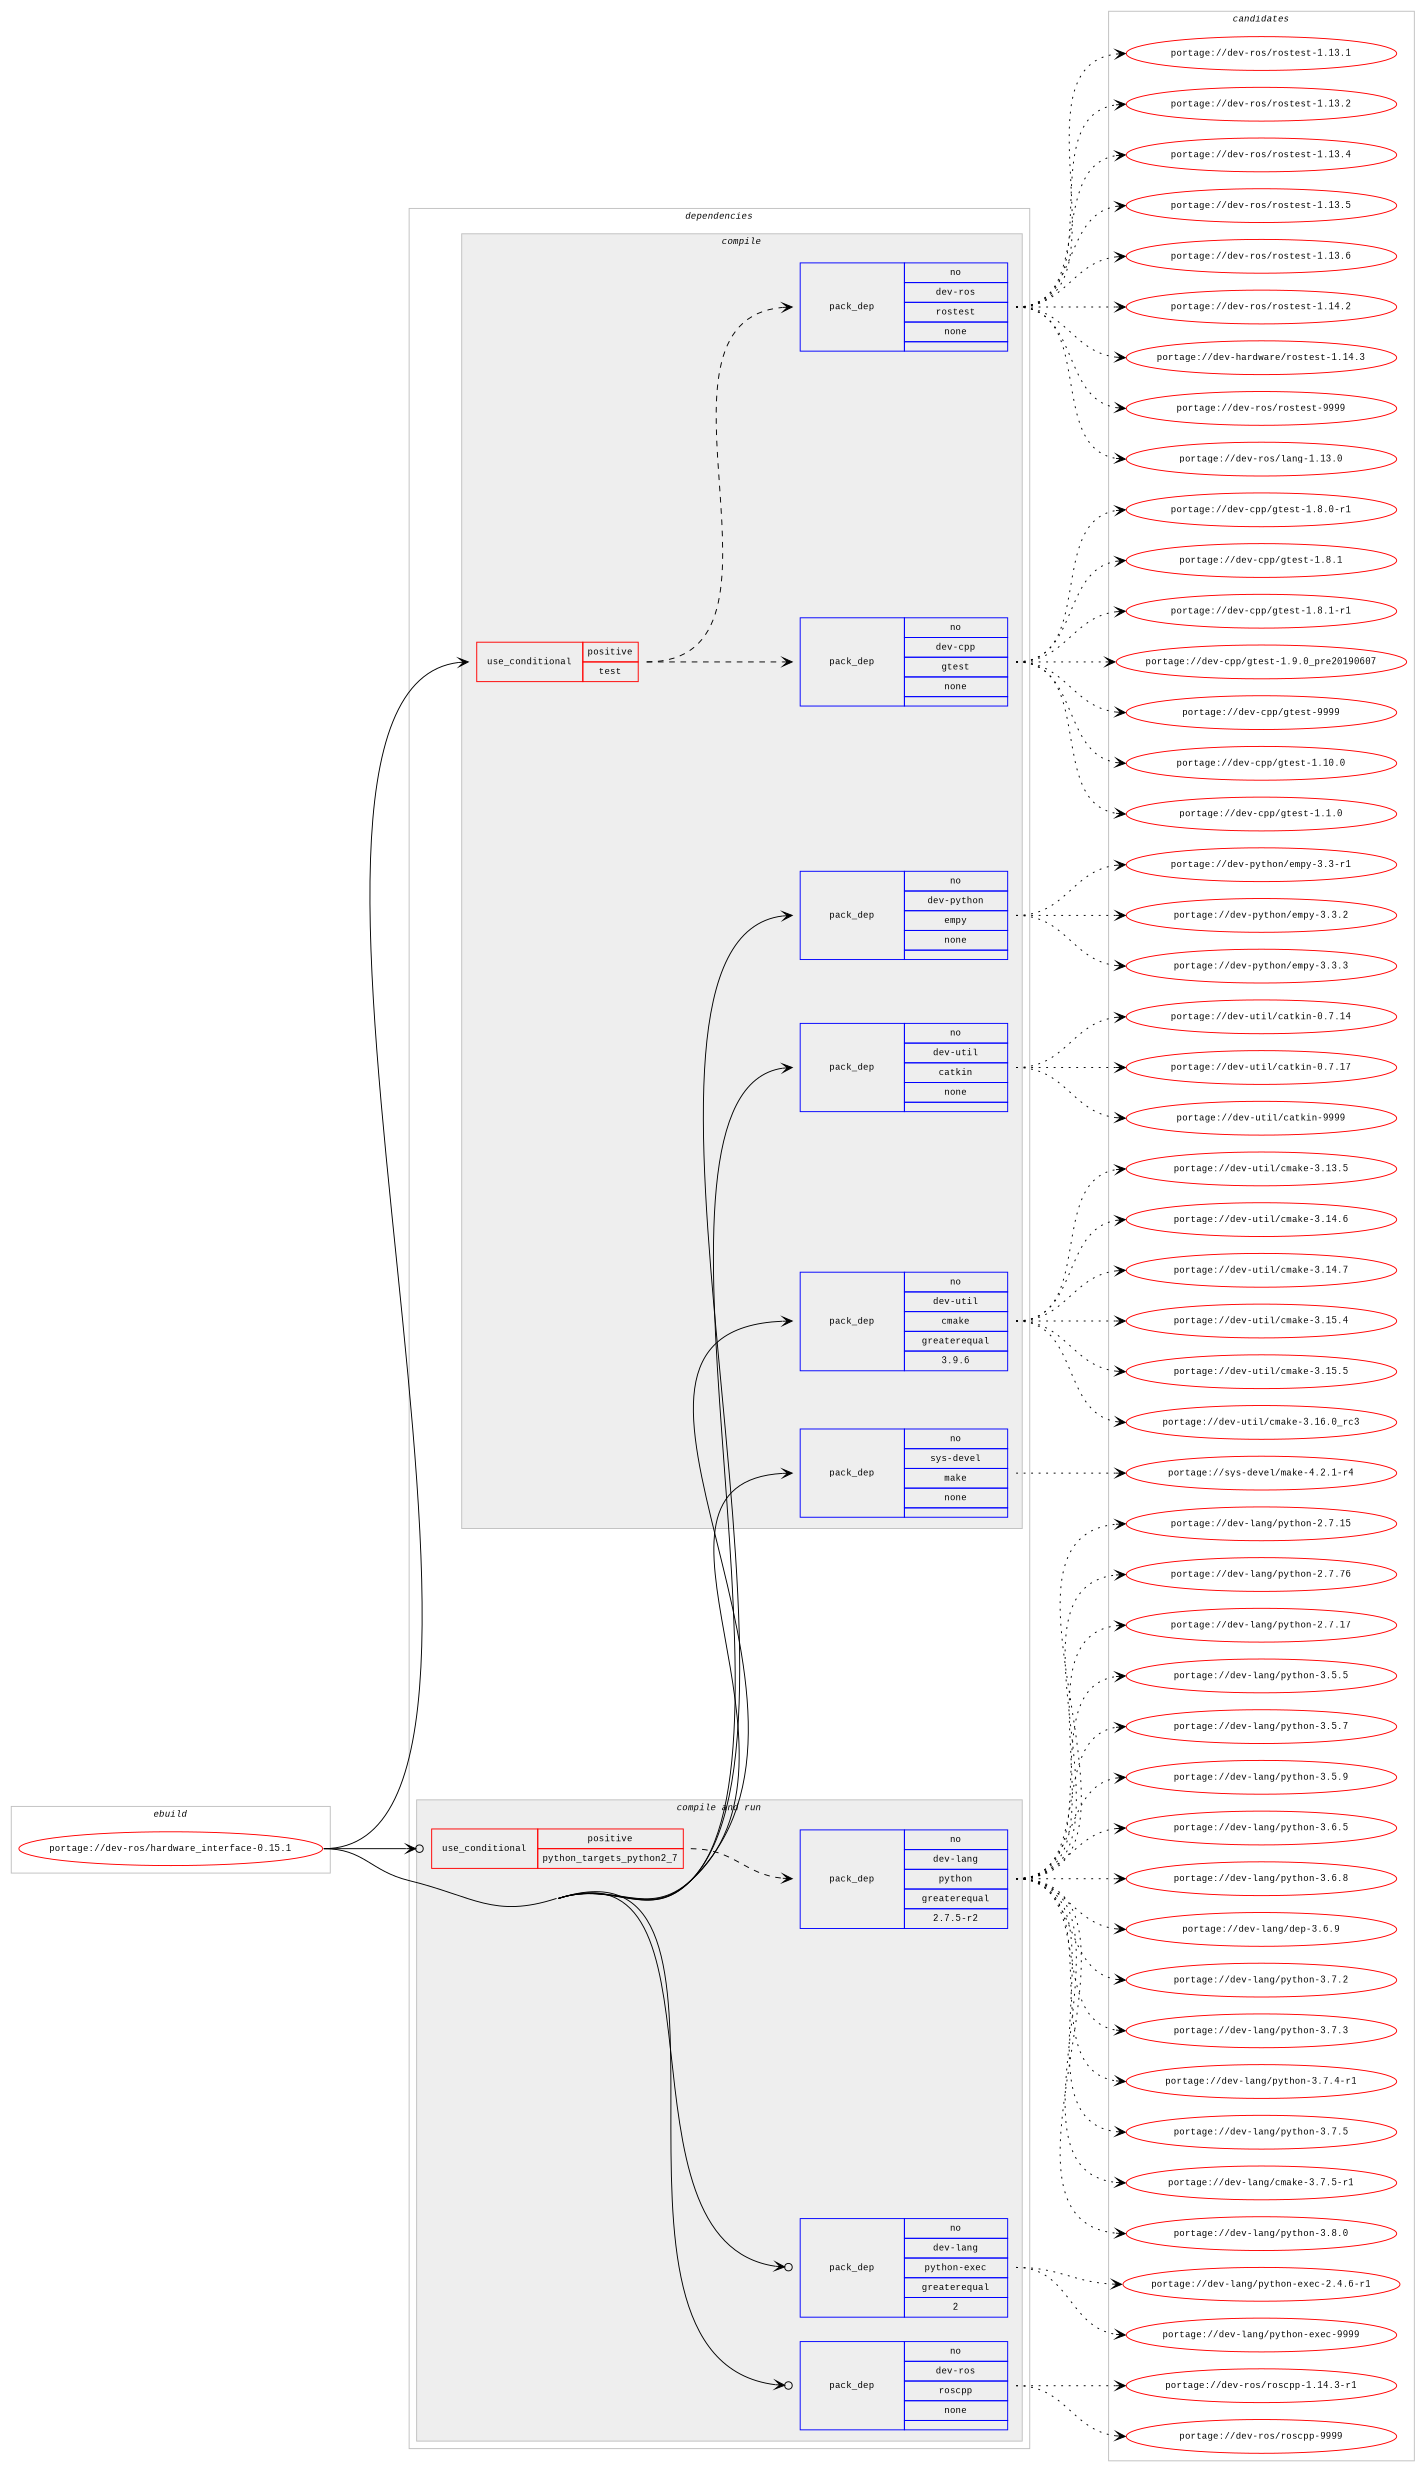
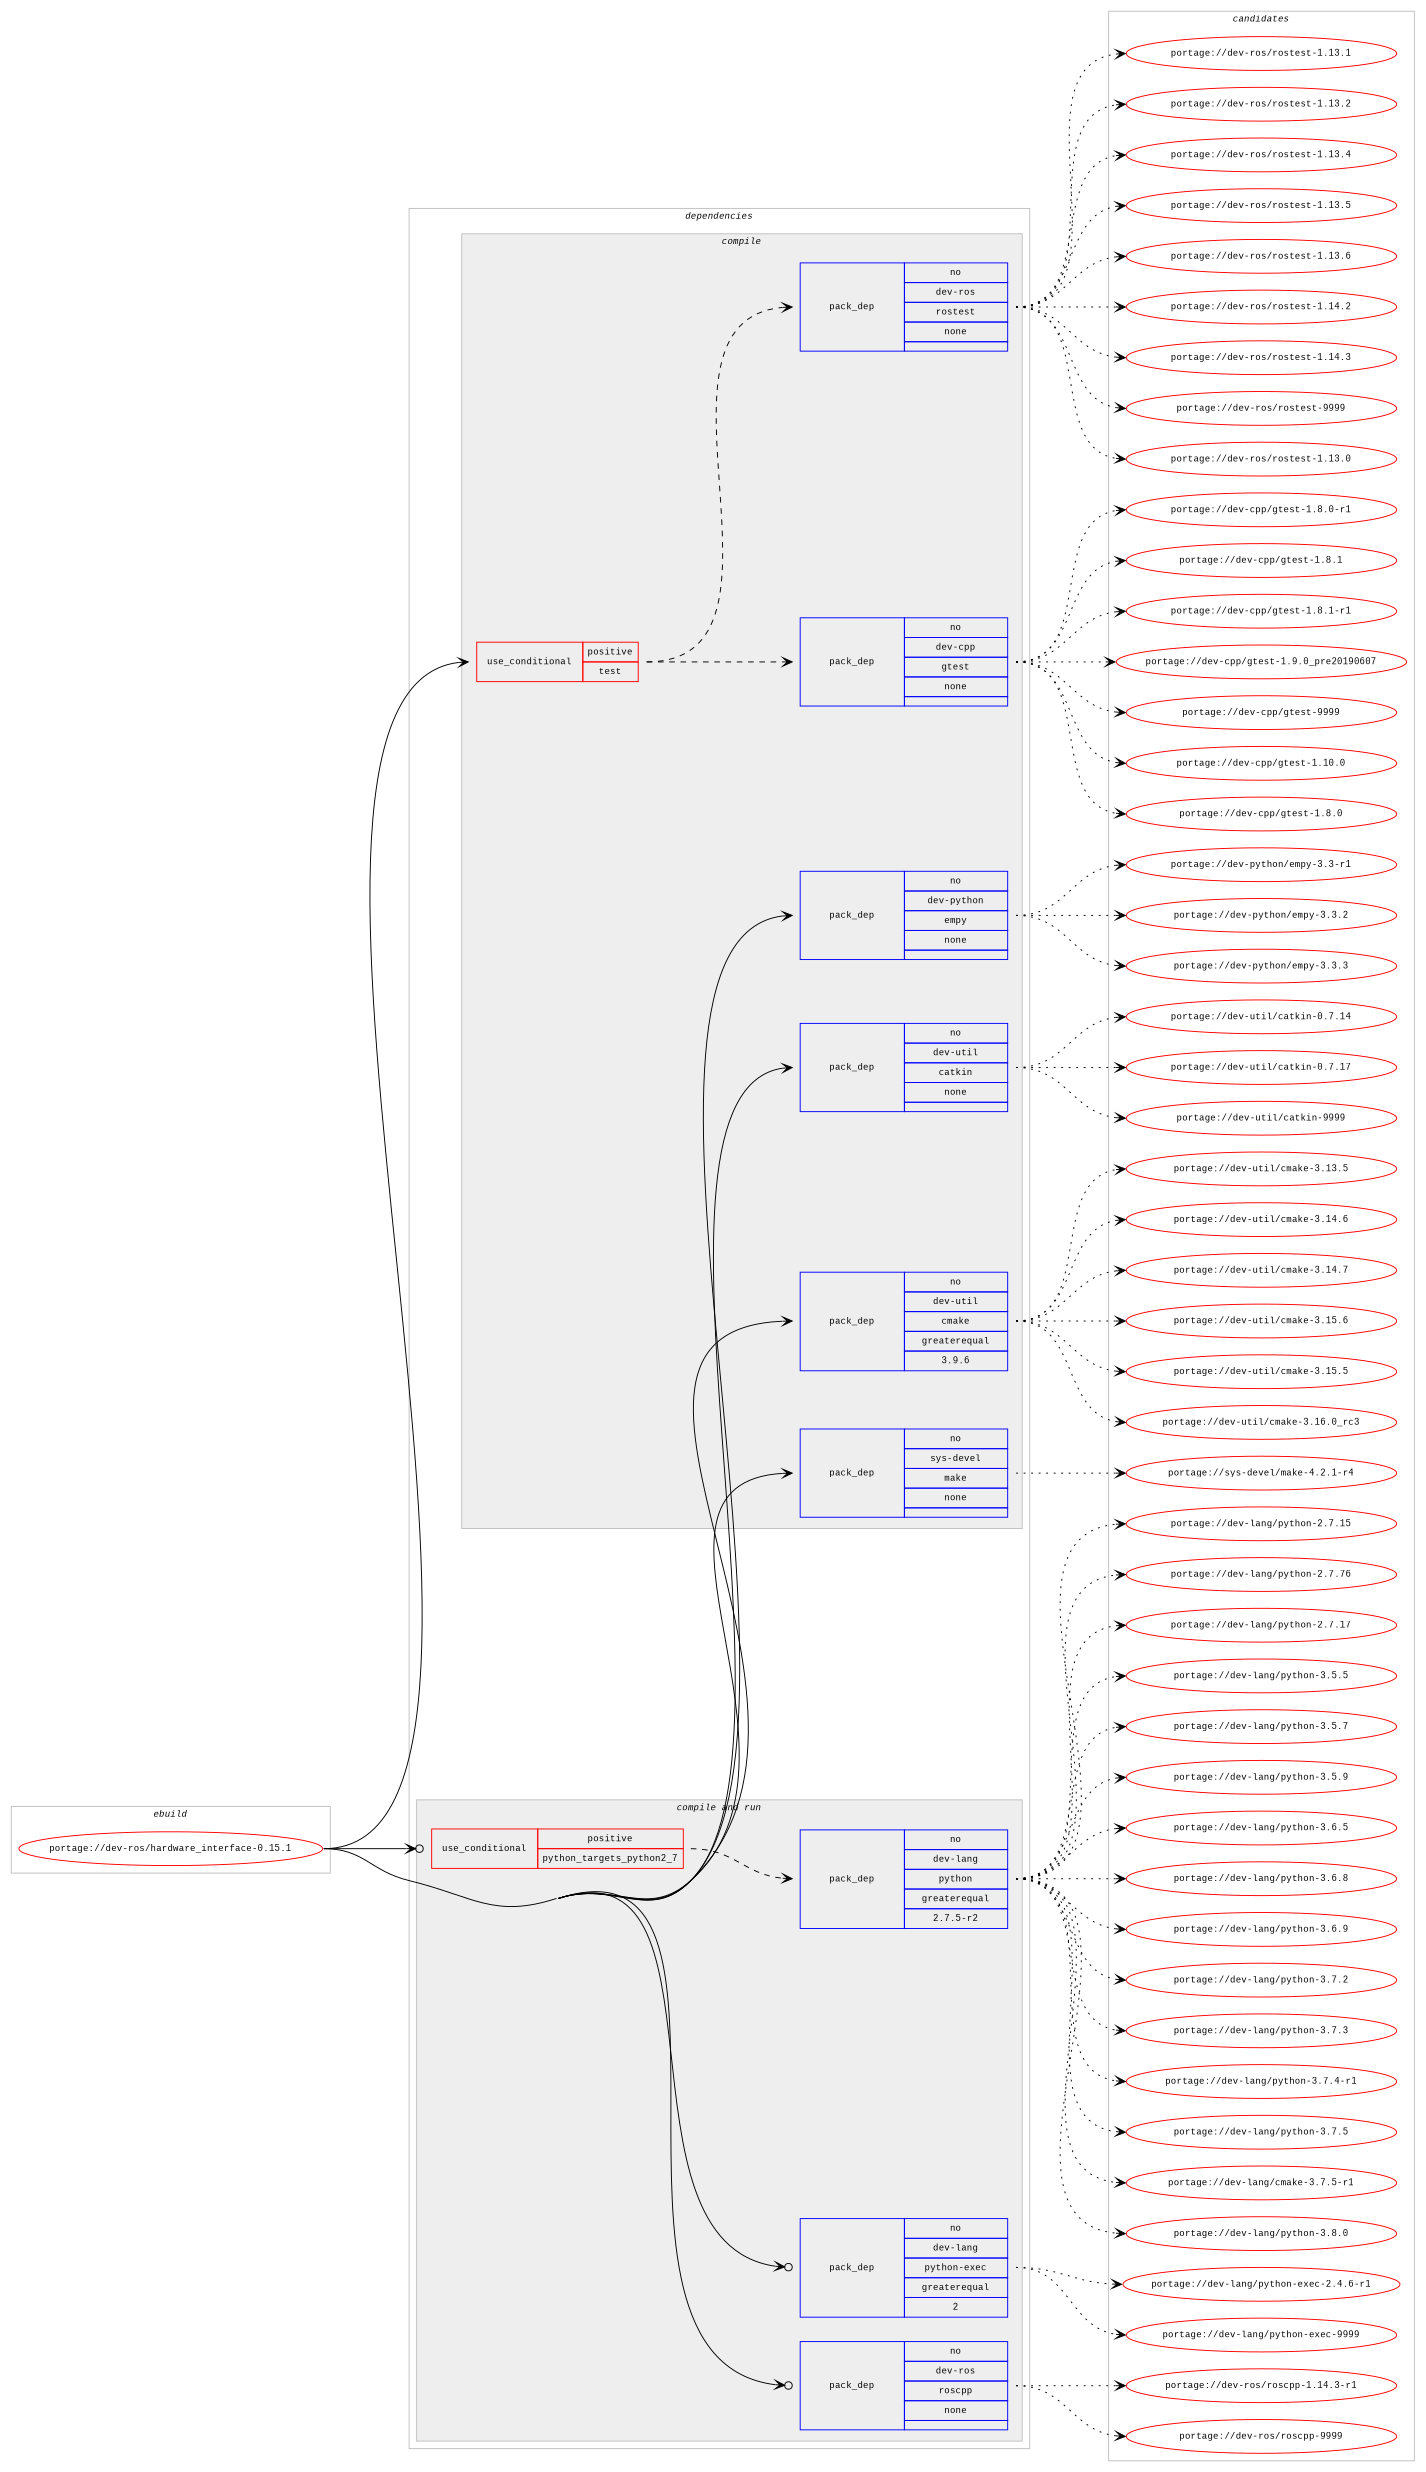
node "portage://dev-hardware/rostest-1.14.3": label "portage://dev-hardware/rostest-1.14.3" -> "portage://dev-ros/rostest-1.14.3"
node "portage://dev-ros/lang-1.13.0": label "portage://dev-ros/lang-1.13.0" -> "portage://dev-ros/rostest-1.13.0"
node "portage://dev-cpp/gtest-1.1.0": label "portage://dev-cpp/gtest-1.1.0" -> "portage://dev-cpp/gtest-1.8.0"
node "portage://dev-util/cmake-3.15.4": label "portage://dev-util/cmake-3.15.4" -> "portage://dev-util/cmake-3.15.6"
node "portage://dev-lang/dep-3.6.9": label "portage://dev-lang/dep-3.6.9" -> "portage://dev-lang/python-3.6.9"
